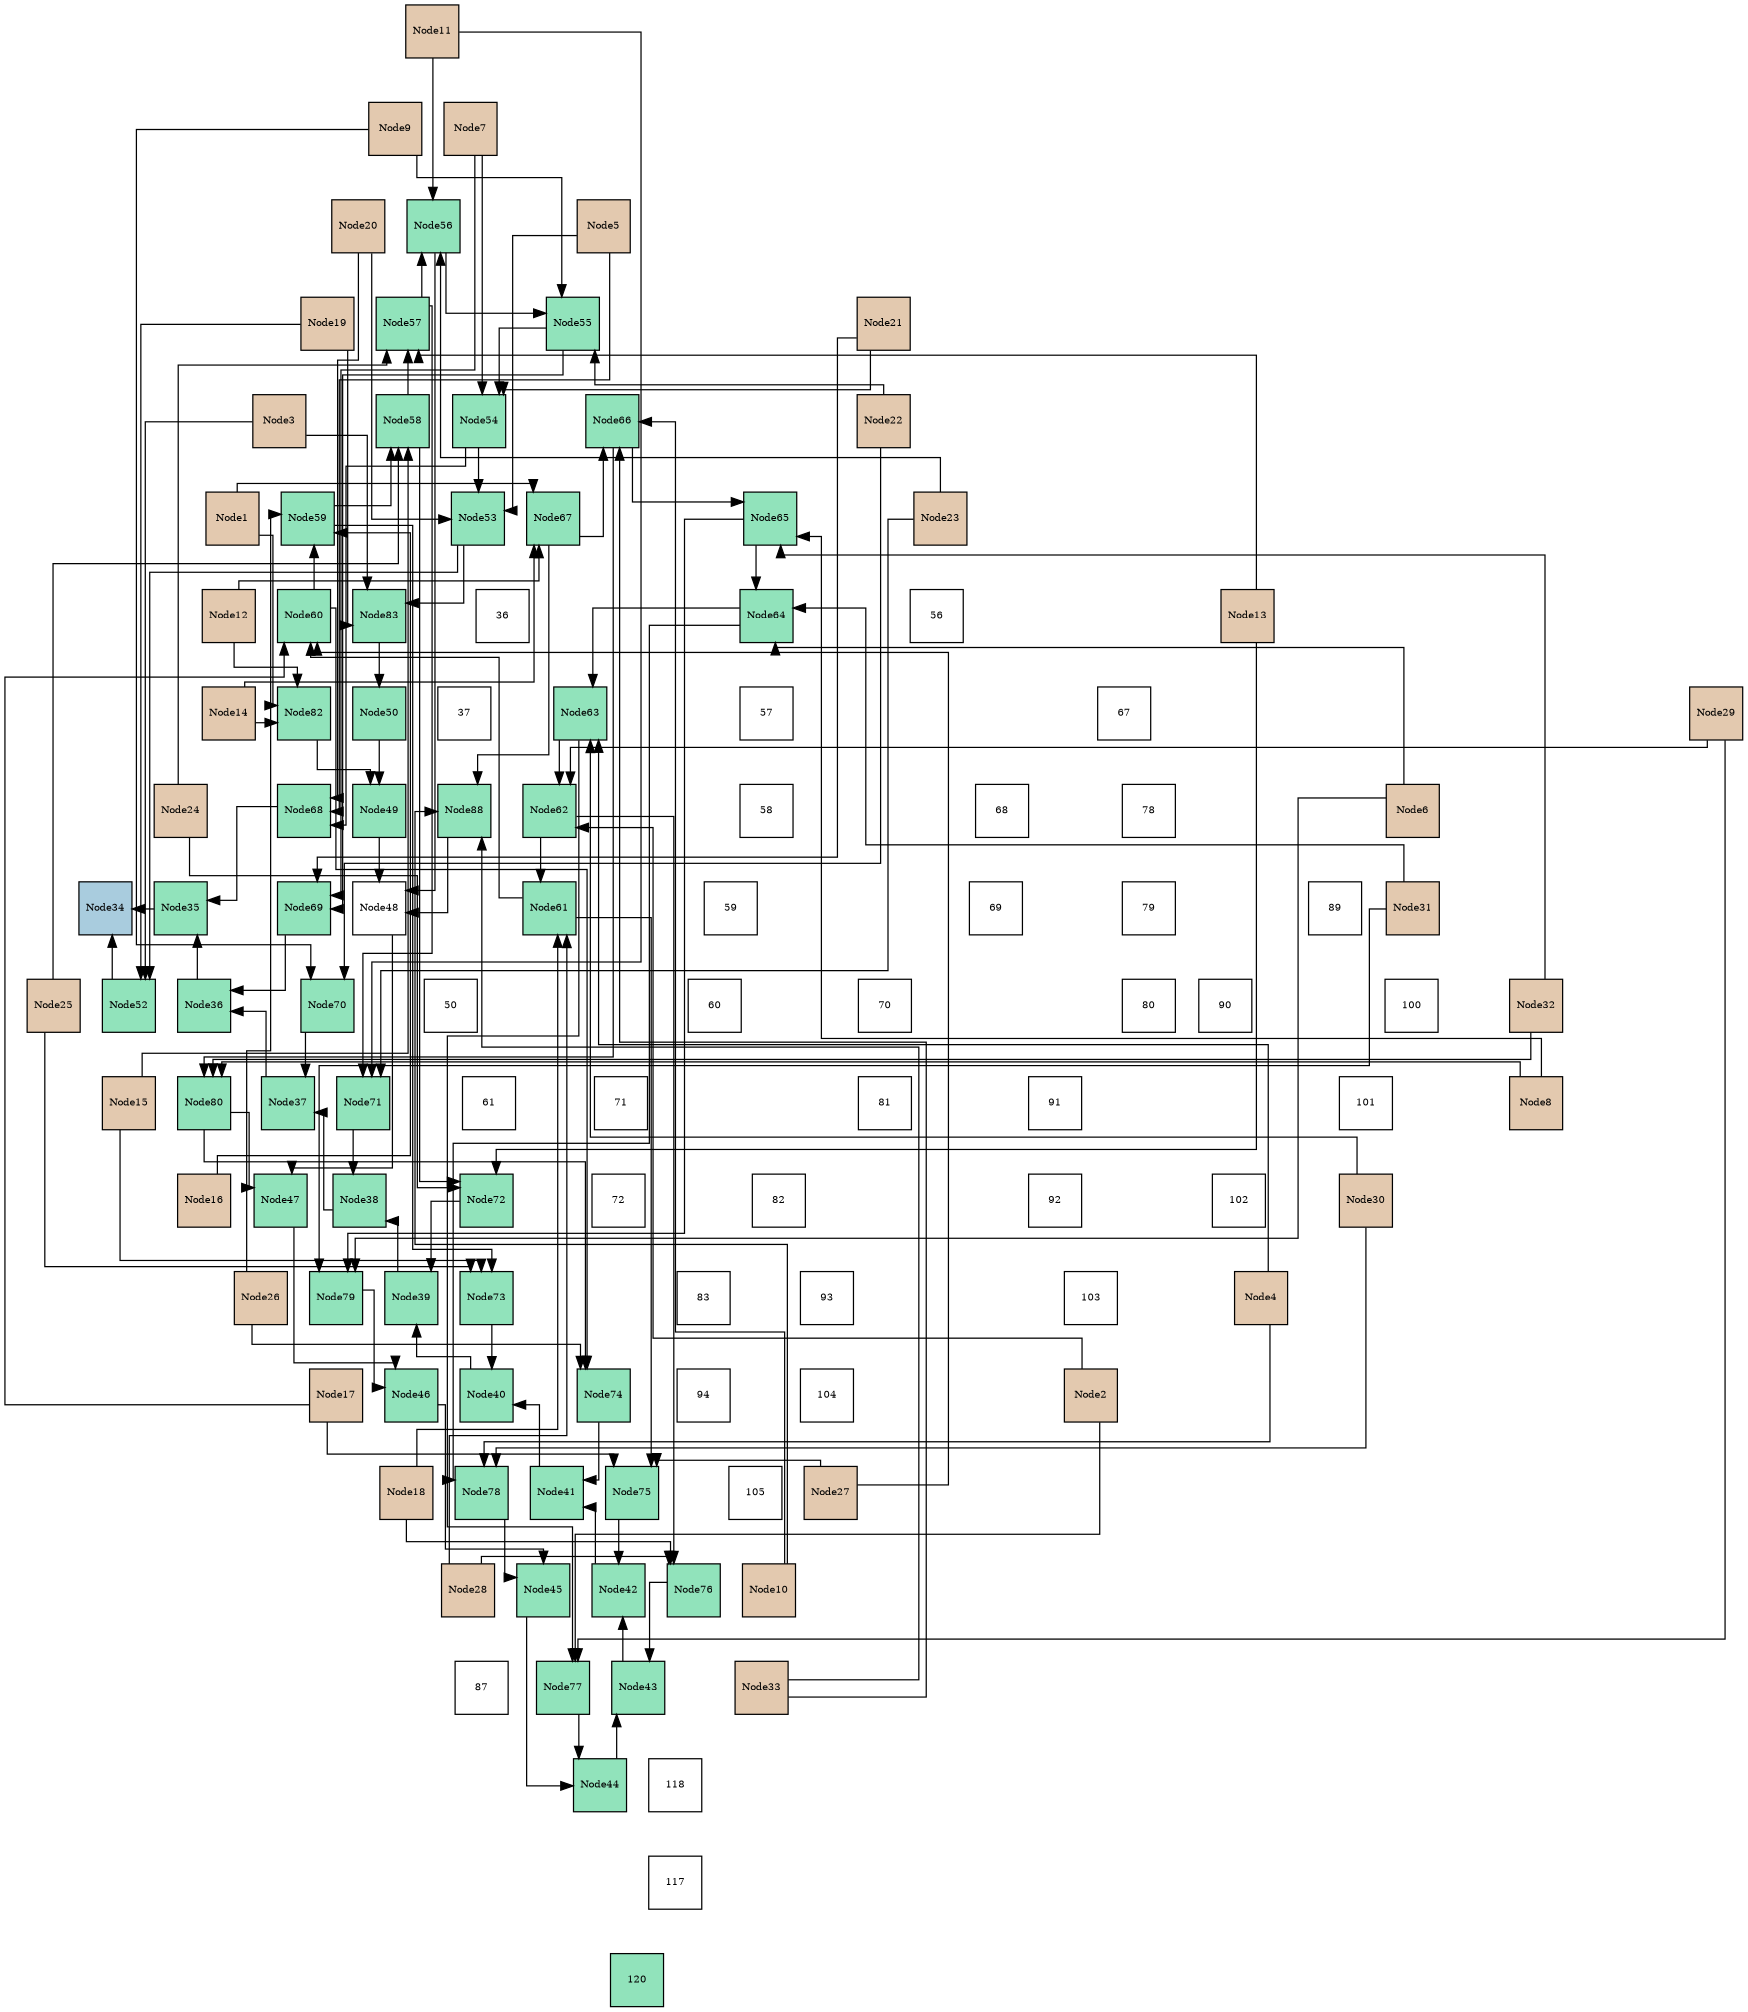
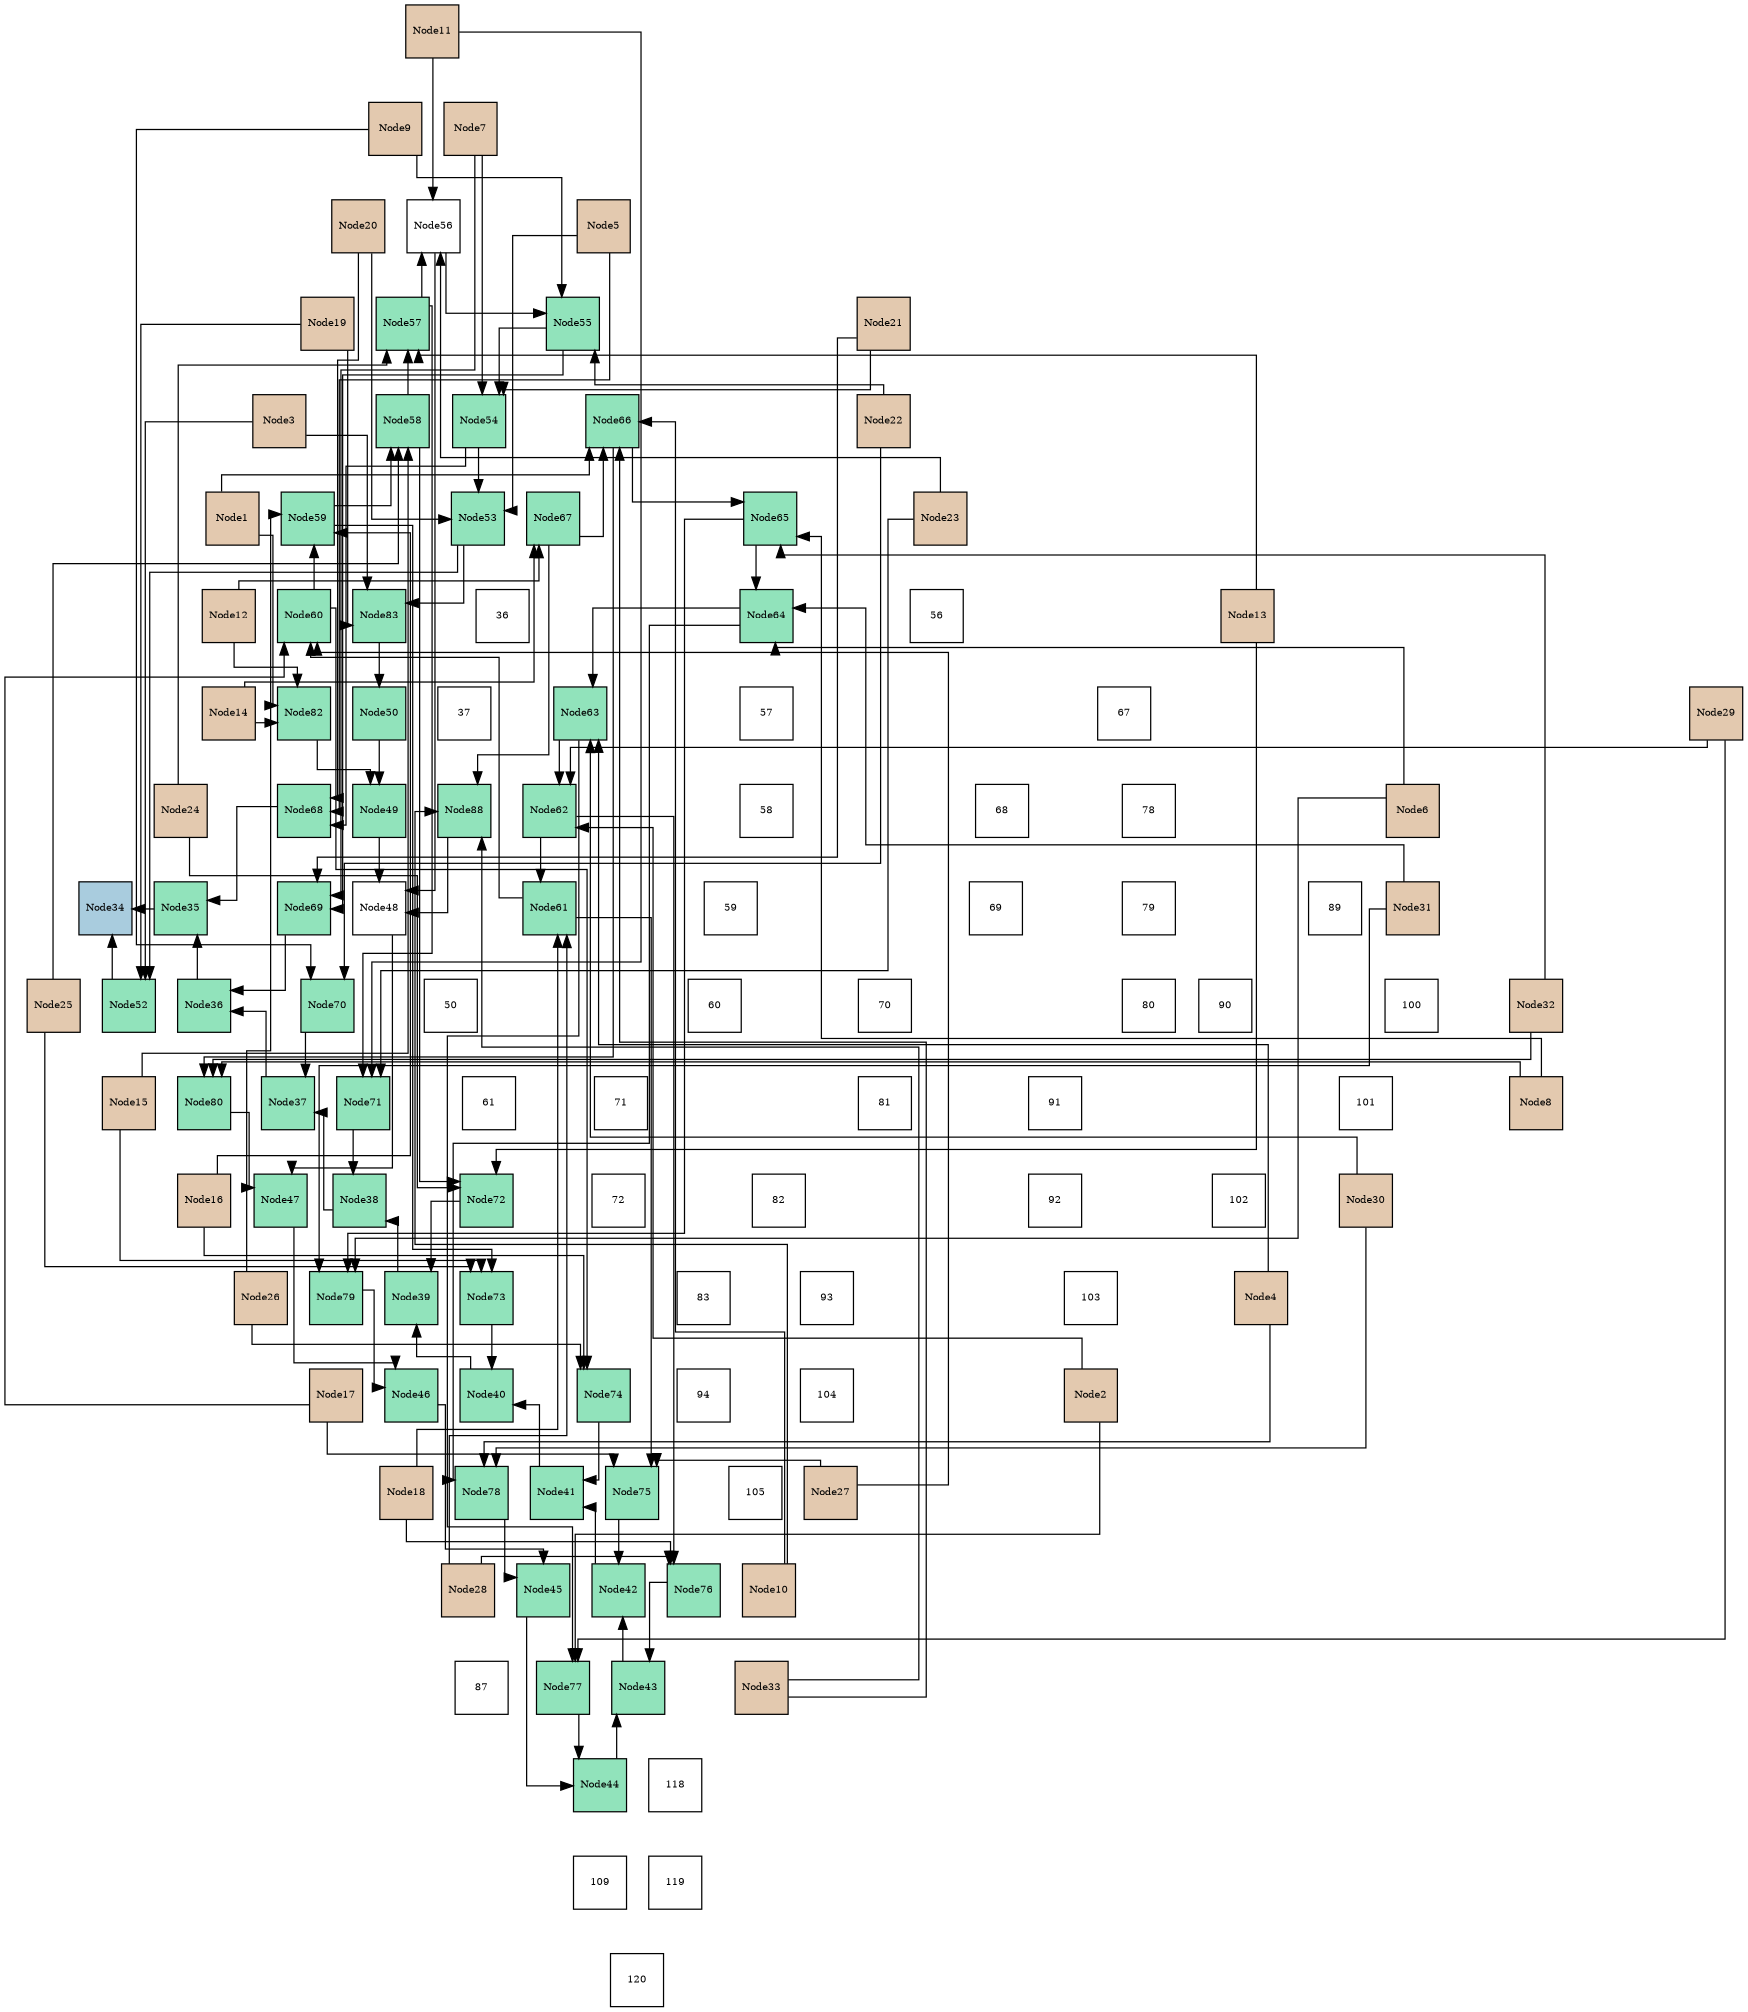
node "Node56": fillcolor #91e3bb -> #ffffff
edge "Node1" -> "Node67": now "Node1" -> "Node66"
edge "Node80" -> "Node74": now "Node16" -> "Node74"
node "109": added
node "117": label "117" -> "119"
node "120": fillcolor #91e3bb -> #ffffff
